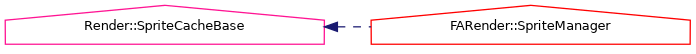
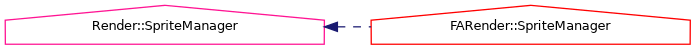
node "Render::SpriteCacheBase": label "Render::SpriteCacheBase" -> "Render::SpriteManager"
